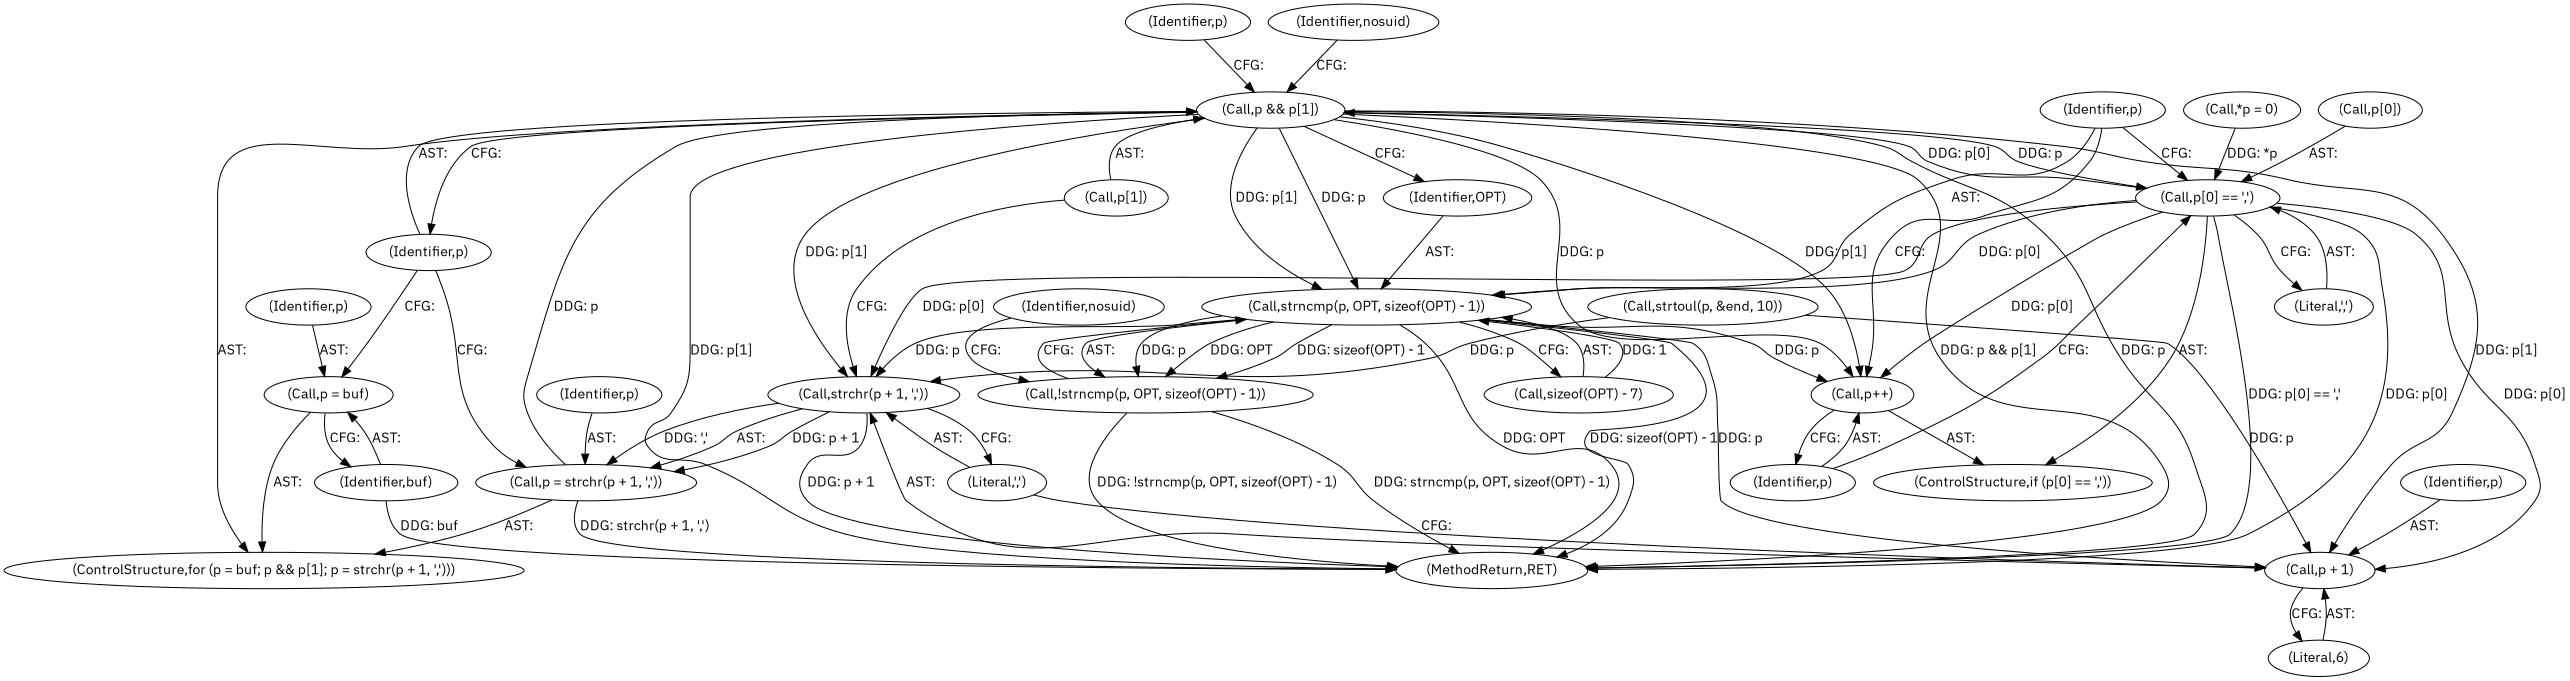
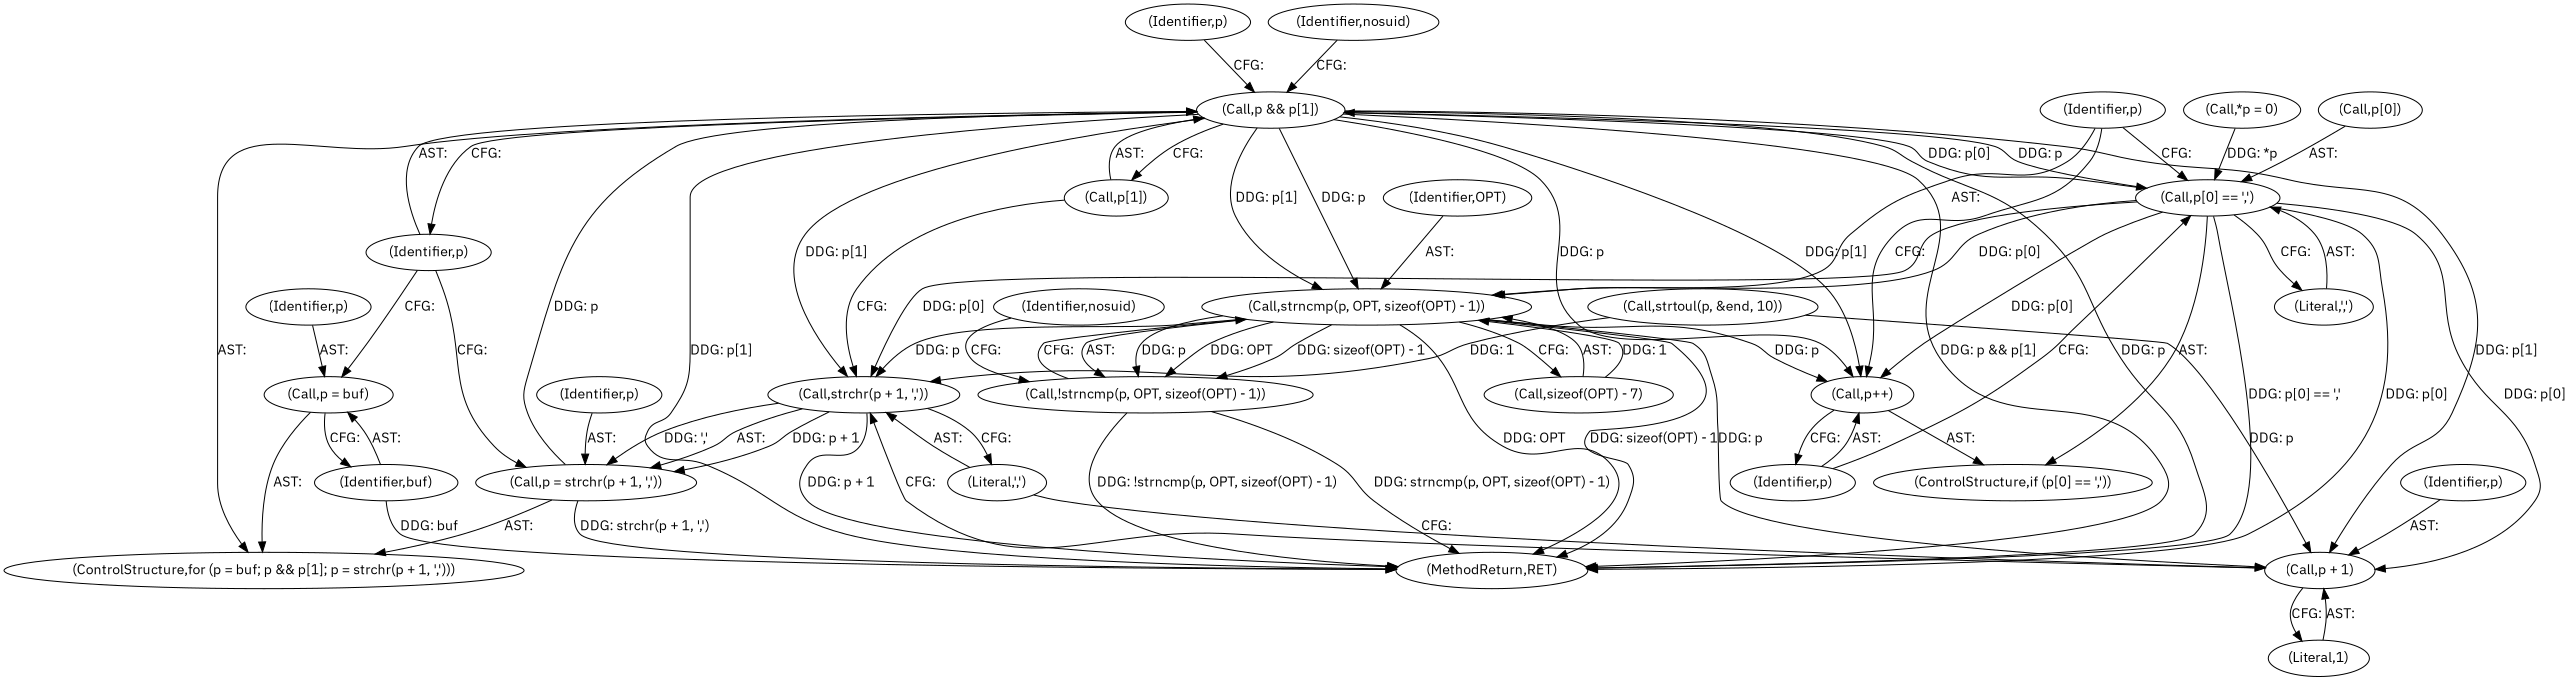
edge "(Call,p && p[1])" -> "(Identifier,OPT)": now "(Call,p && p[1])" -> "(Call,p[1])"
edge "(Call,strtoul(p, &end, 10))" -> "(Call,strchr(p + 1, ','))": label "DDG: p" -> "DDG: 1"
edge "(Call,p + 1)" -> "(Call,strchr(p + 1, ','))": label "AST: " -> "CFG: "
node "(Literal,6)": label "(Literal,6)" -> "(Literal,1)"
